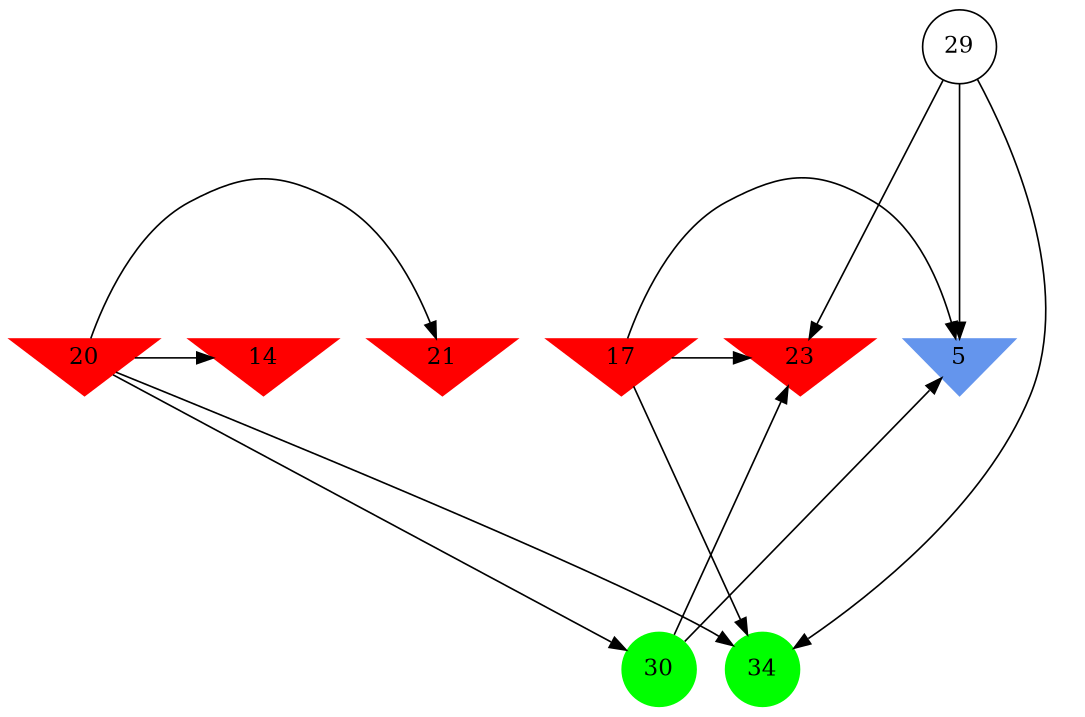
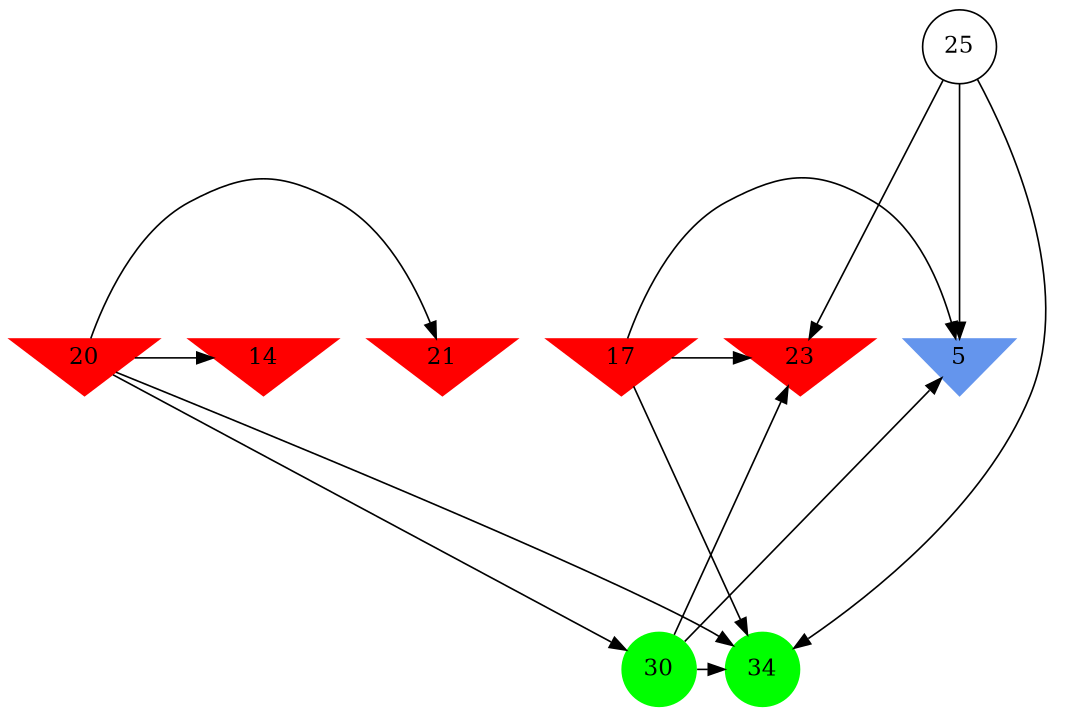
node "29": label "29" -> "25"
edge "30" -> "34": added
